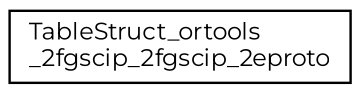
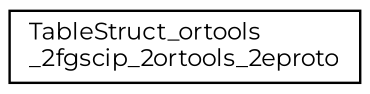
node "TableStruct_ortools _2fgscip_2fgscip_2eproto": label "TableStruct_ortools _2fgscip_2fgscip_2eproto" -> "TableStruct_ortools _2fgscip_2ortools_2eproto"
